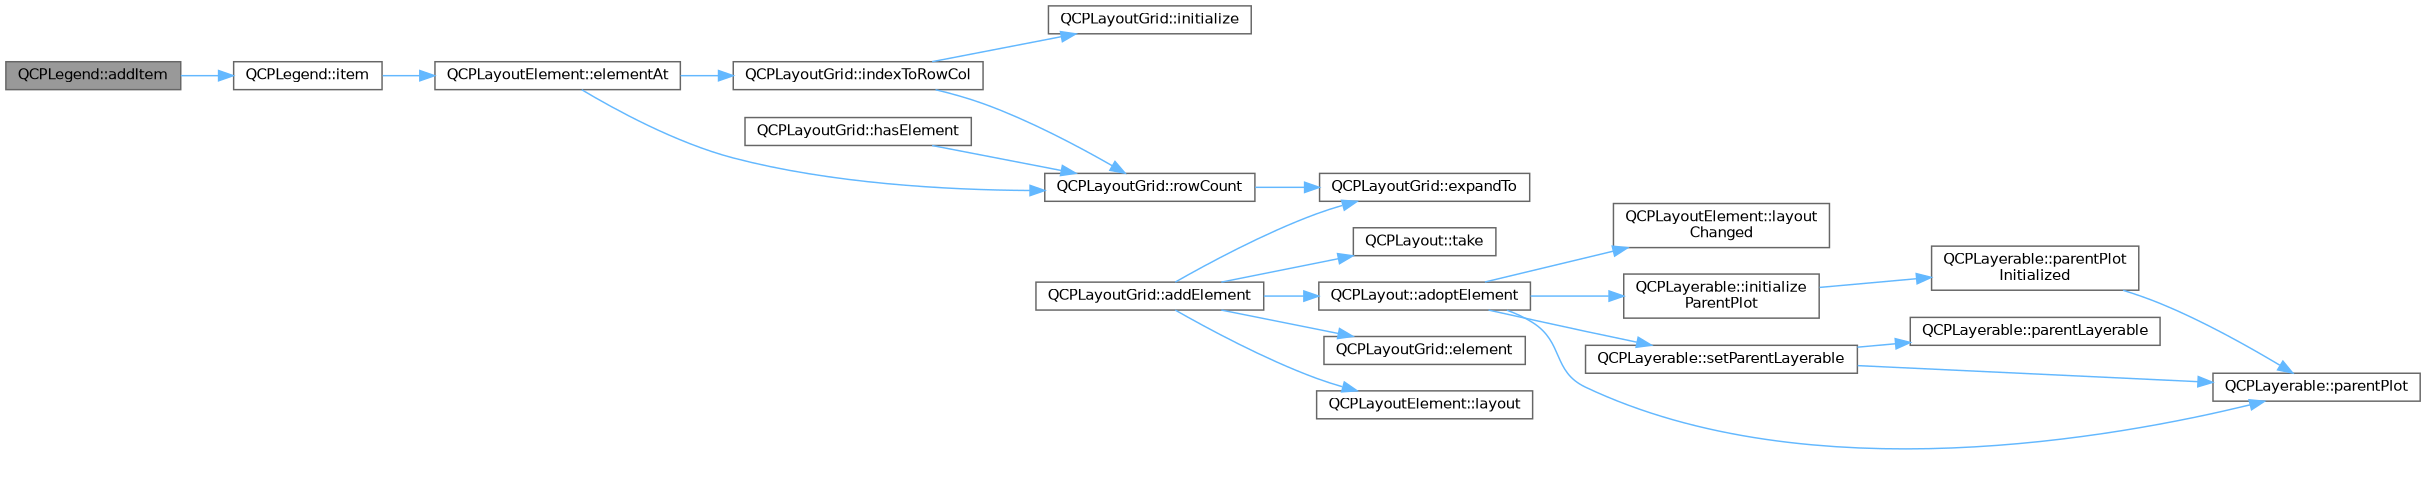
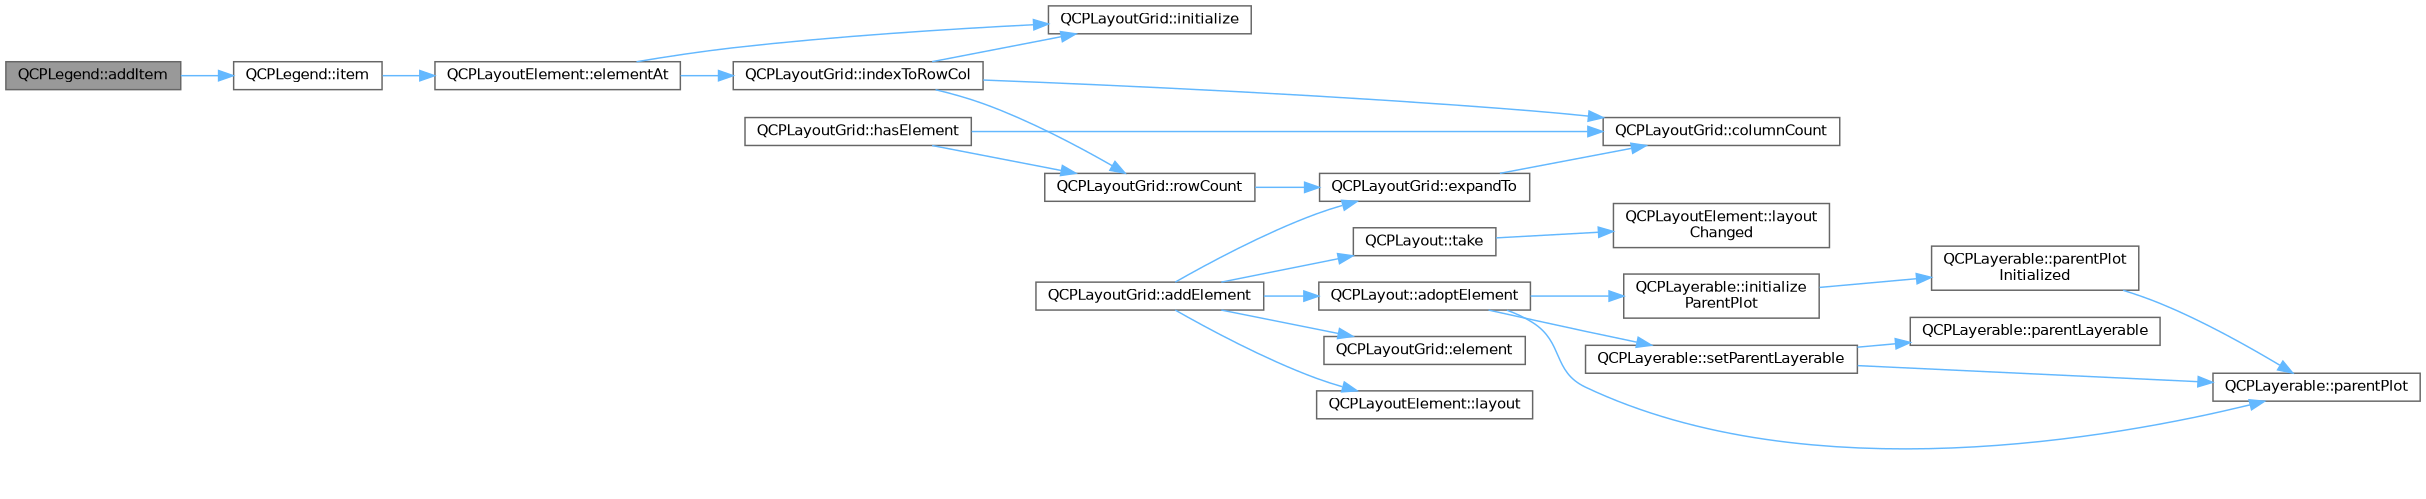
node "QCPLayoutGrid::columnCount": added
edge "QCPLayoutElement::elementAt" -> "QCPLayoutGrid::rowCount": now "QCPLayoutElement::elementAt" -> "QCPLayoutGrid::initialize"
edge "QCPLayout::adoptElement" -> "QCPLayoutElement::layout Changed": now "QCPLayout::take" -> "QCPLayoutElement::layout Changed"
